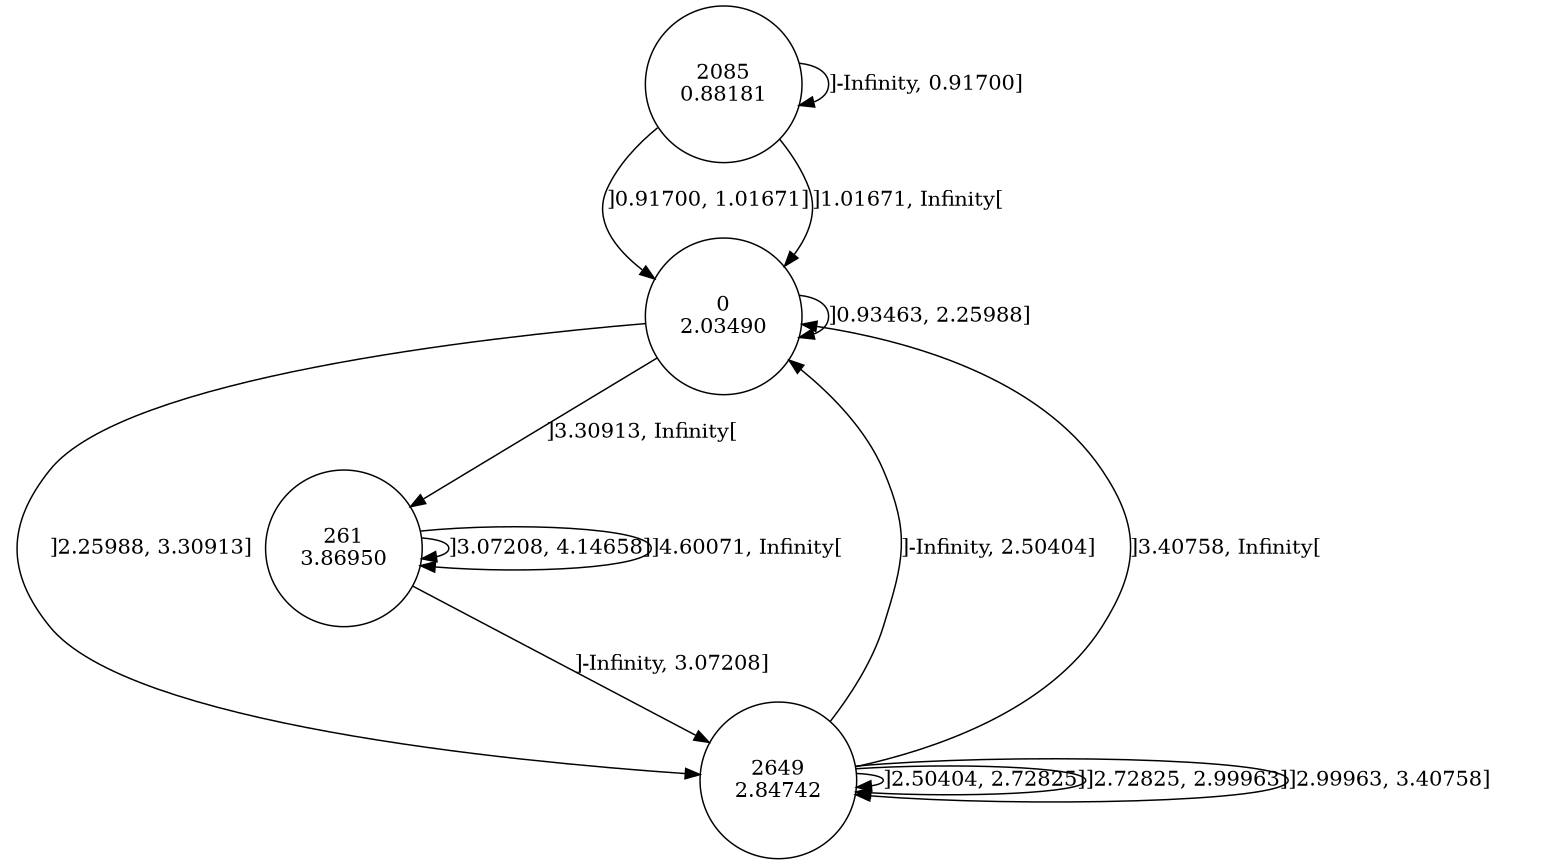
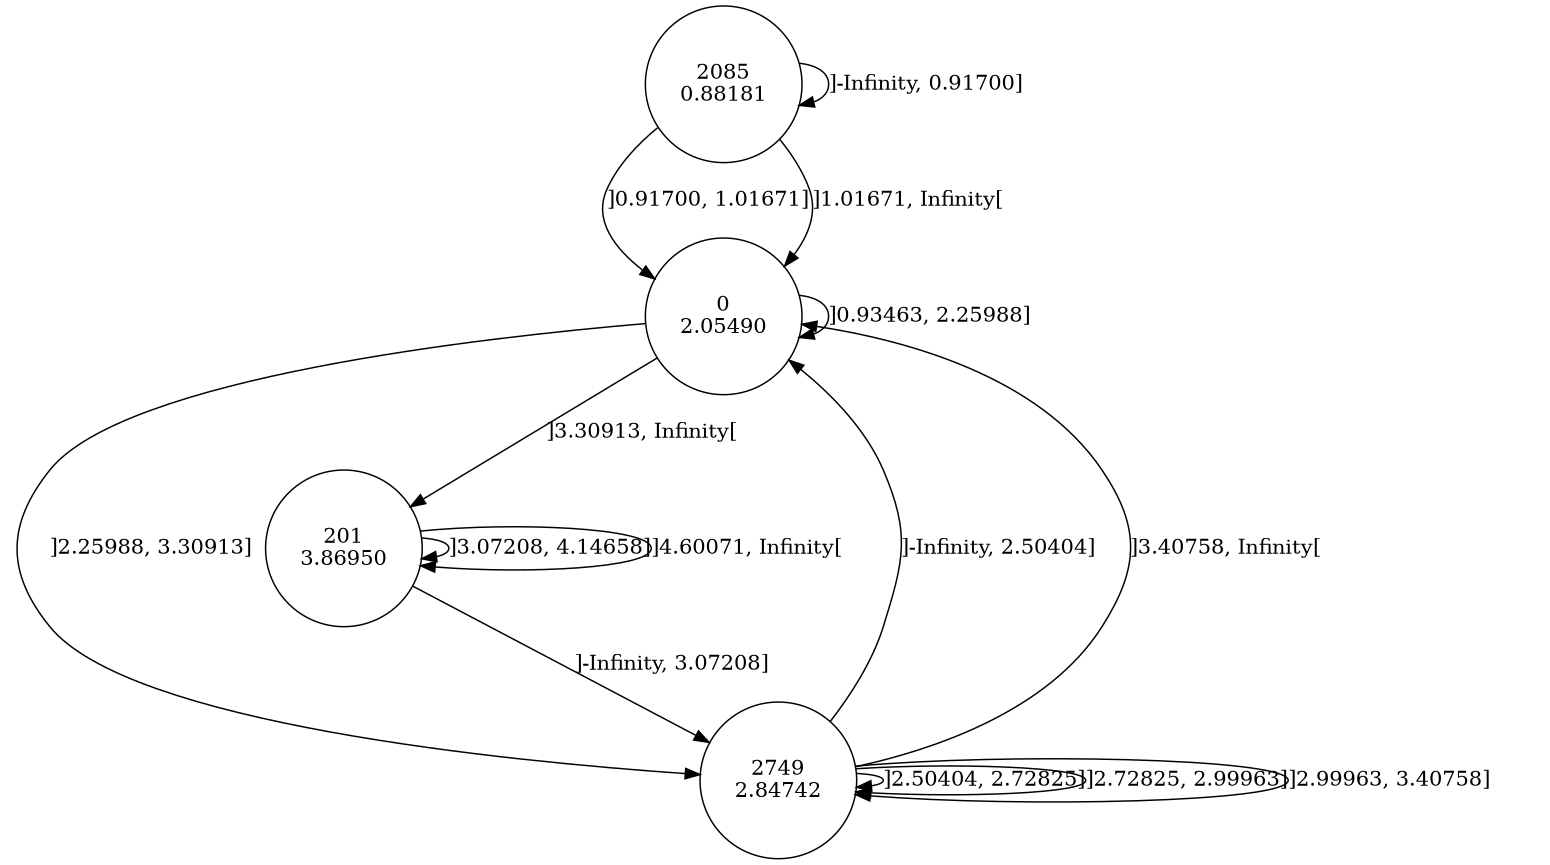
node "0 2.03490": label "0 2.03490" -> "0 2.05490"
node "261 3.86950": label "261 3.86950" -> "201 3.86950"
node "2649 2.84742": label "2649 2.84742" -> "2749 2.84742"
